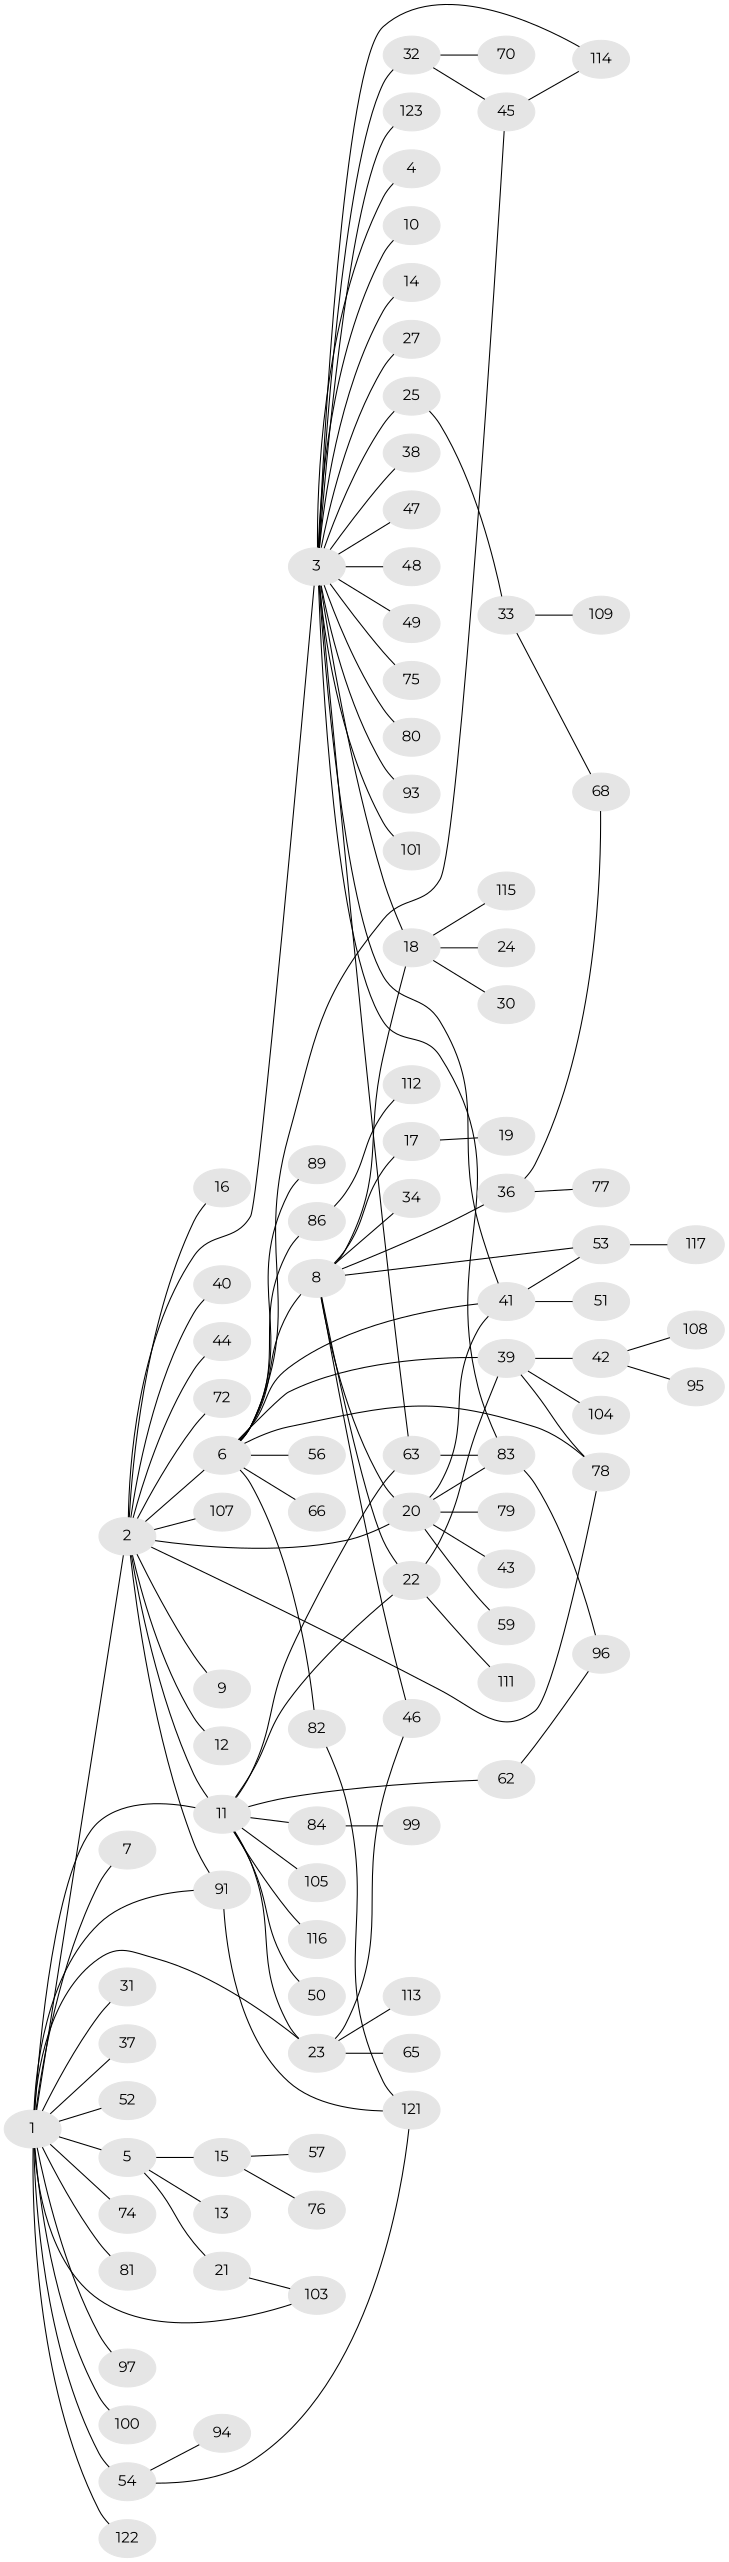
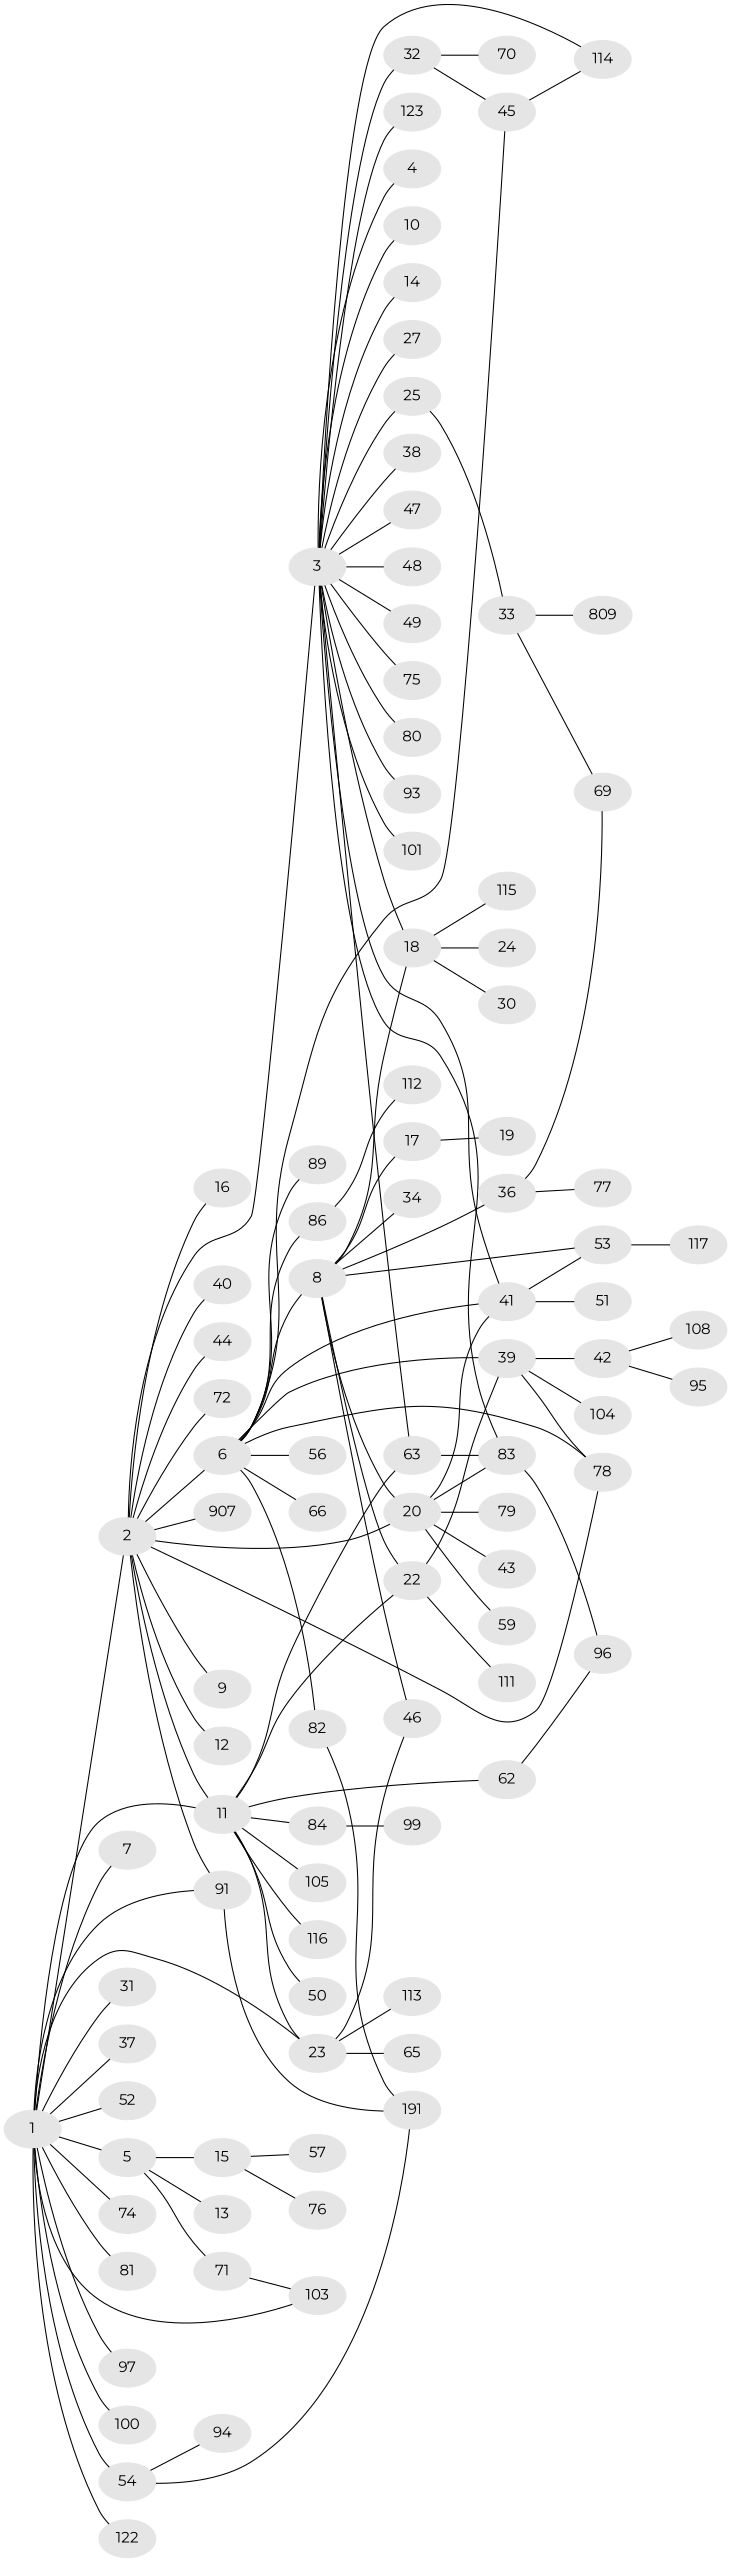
node "109": label "109" -> "809"
node "68": label "68" -> "69"
node "107": label "107" -> "907"
node "121": label "121" -> "191"
node "21": label "21" -> "71"
